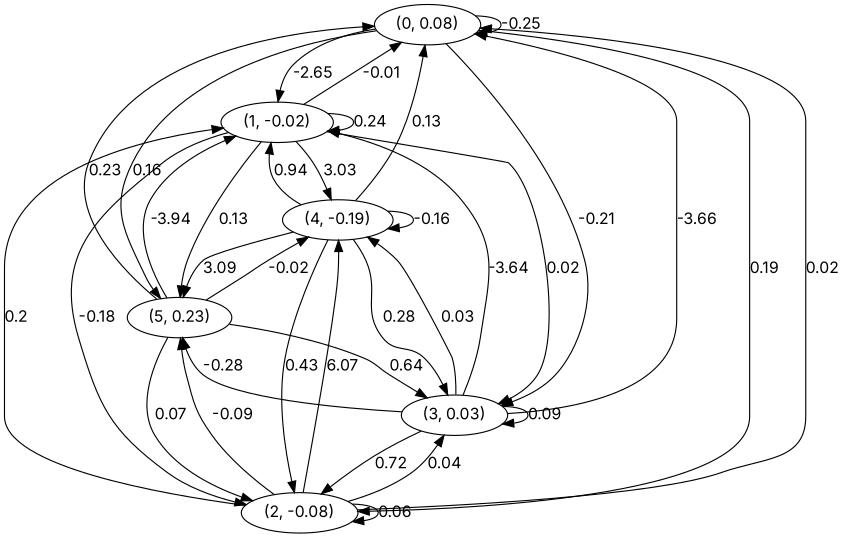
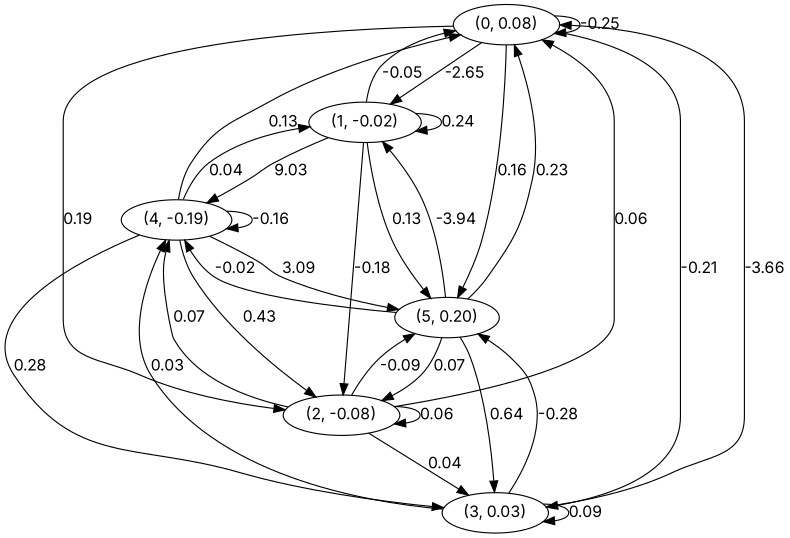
edge "(1, -0.02)" -> "(0, 0.08)": label "-0.01" -> "-0.05"
edge "(4, -0.19)" -> "(1, -0.02)": label "0.94" -> "0.04"
edge "(1, -0.02)" -> "(4, -0.19)": label "3.03" -> "9.03"
edge "(1, -0.02)" -> "(3, 0.03)": removed, label "0.02"
edge "(3, 0.03)" -> "(1, -0.02)": removed, label "-3.64"
edge "(2, -0.08)" -> "(0, 0.08)": label "0.02" -> "0.06"
node "(5, 0.23)": label "(5, 0.23)" -> "(5, 0.20)"
edge "(2, -0.08)" -> "(1, -0.02)": removed, label "0.2"
edge "(2, -0.08)" -> "(4, -0.19)": label "6.07" -> "0.07"
edge "(3, 0.03)" -> "(2, -0.08)": removed, label "0.72"
